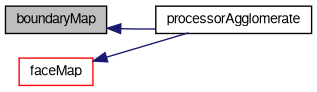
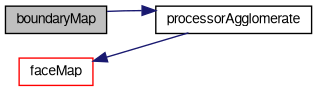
edge "processorAgglomerate" -> "boundaryMap": reversed
